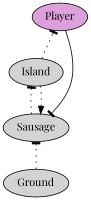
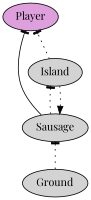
edge "Player" -> "Sausage": reversed
